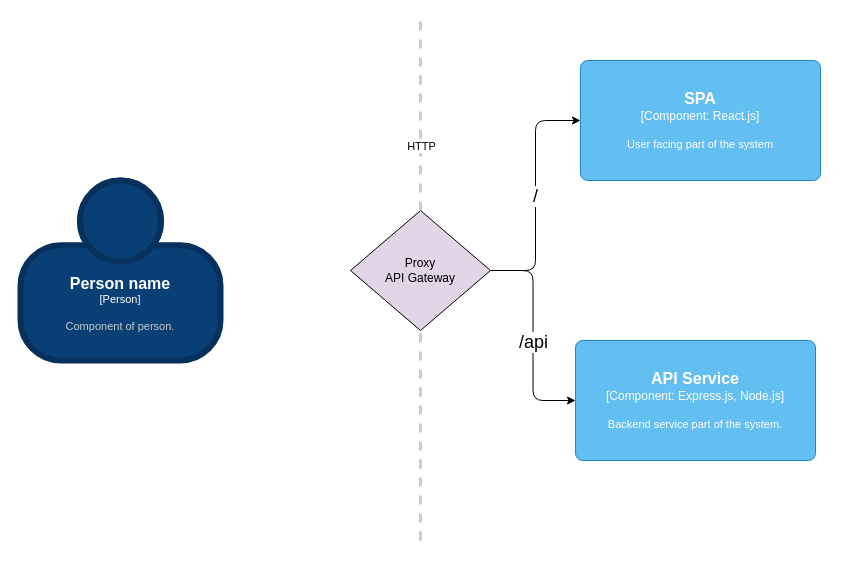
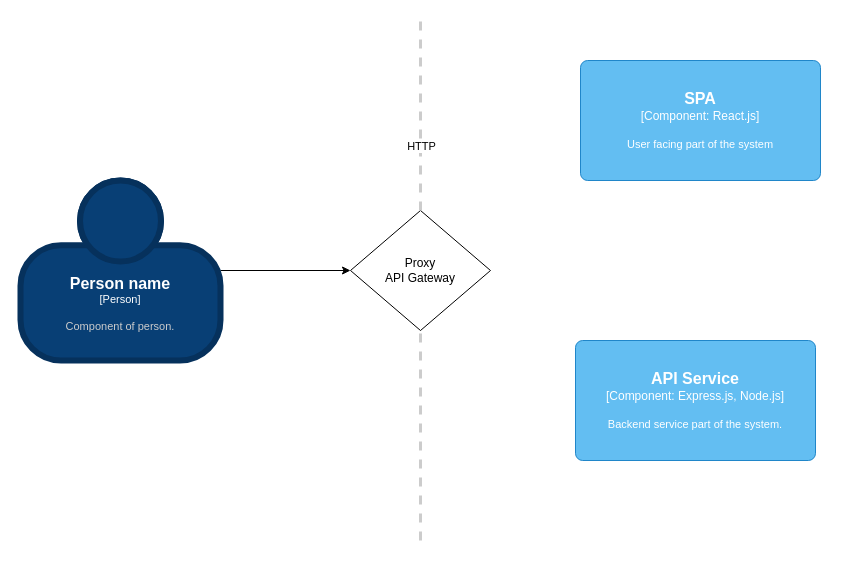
edge "Proxy API Gateway" -> "SPA [Component: React.js] User facing part of the system": removed, label "/"
edge "Person name [Person] Component of person." -> "Proxy API Gateway": added
node "Proxy API Gateway": fillcolor #e1d5e7 -> #ffffff
edge "Proxy API Gateway" -> "API Service [Component: Express.js, Node.js] Backend service part of the system.": removed, label "/api"
